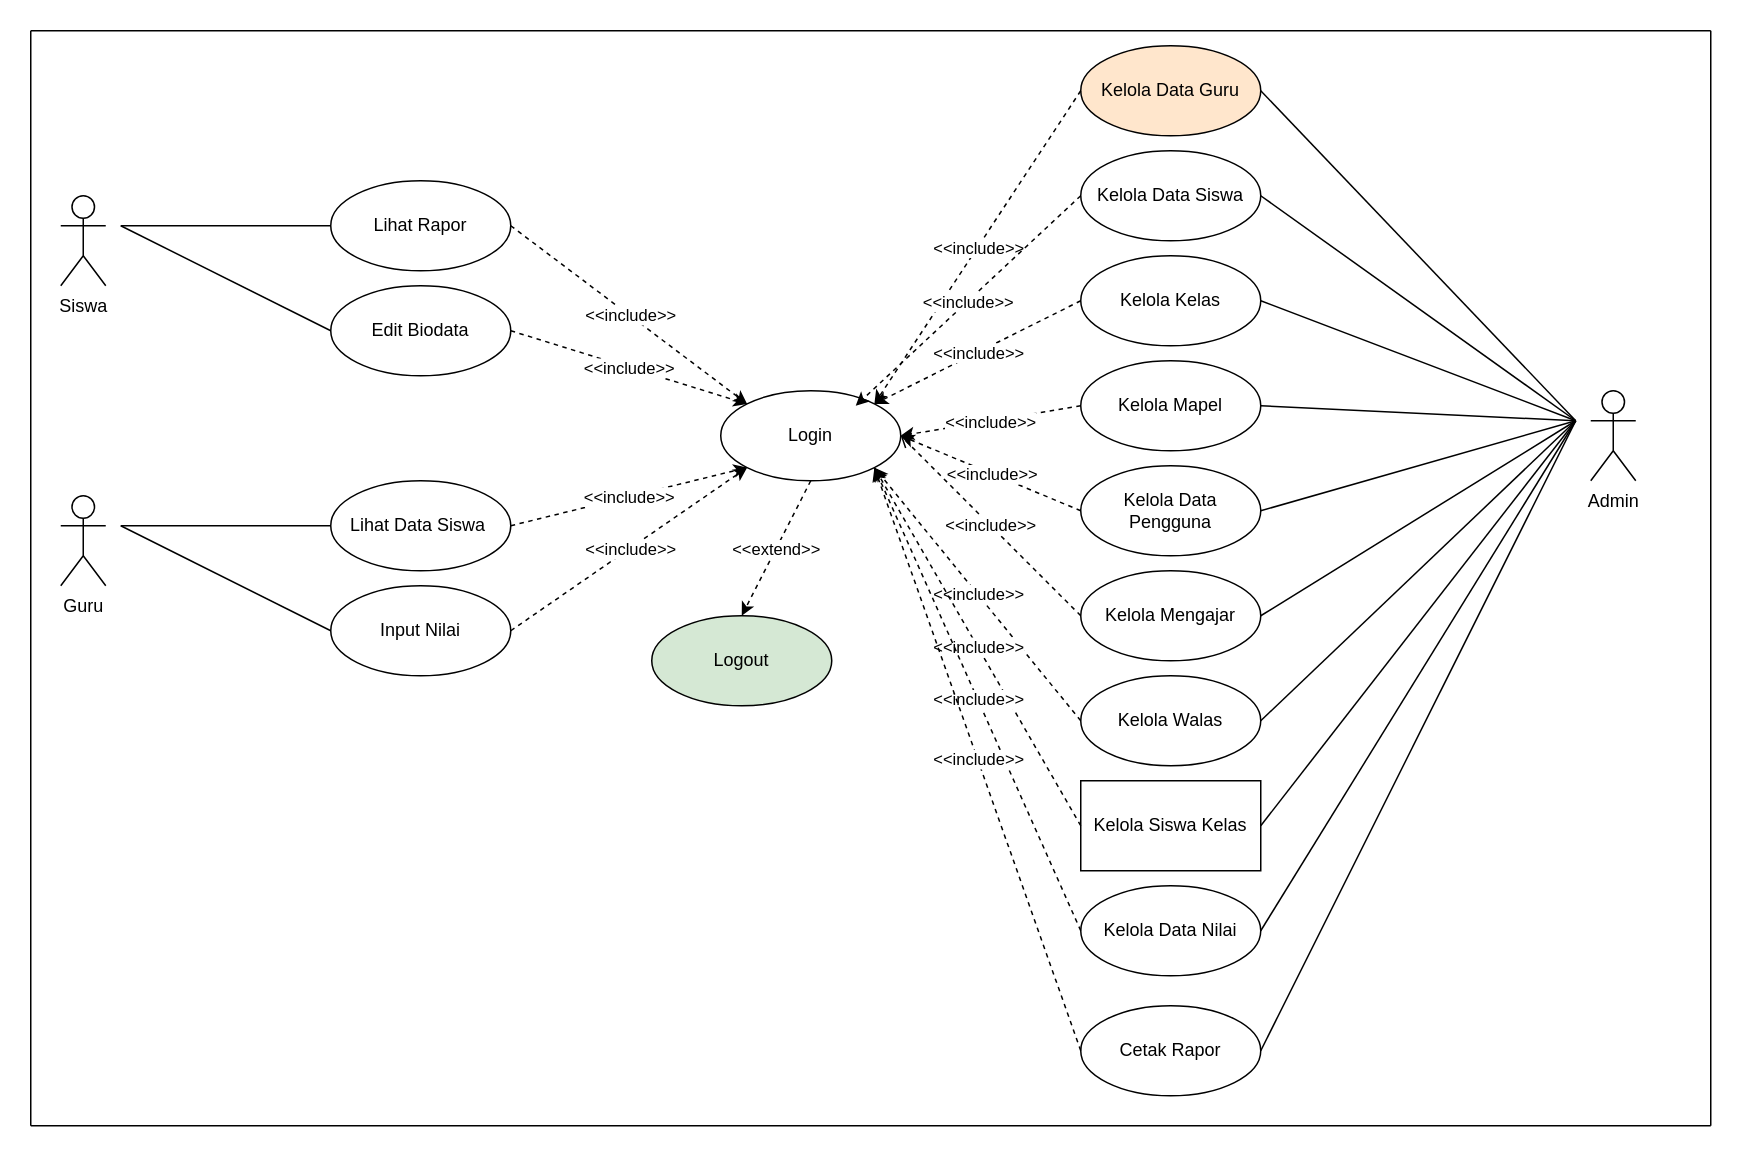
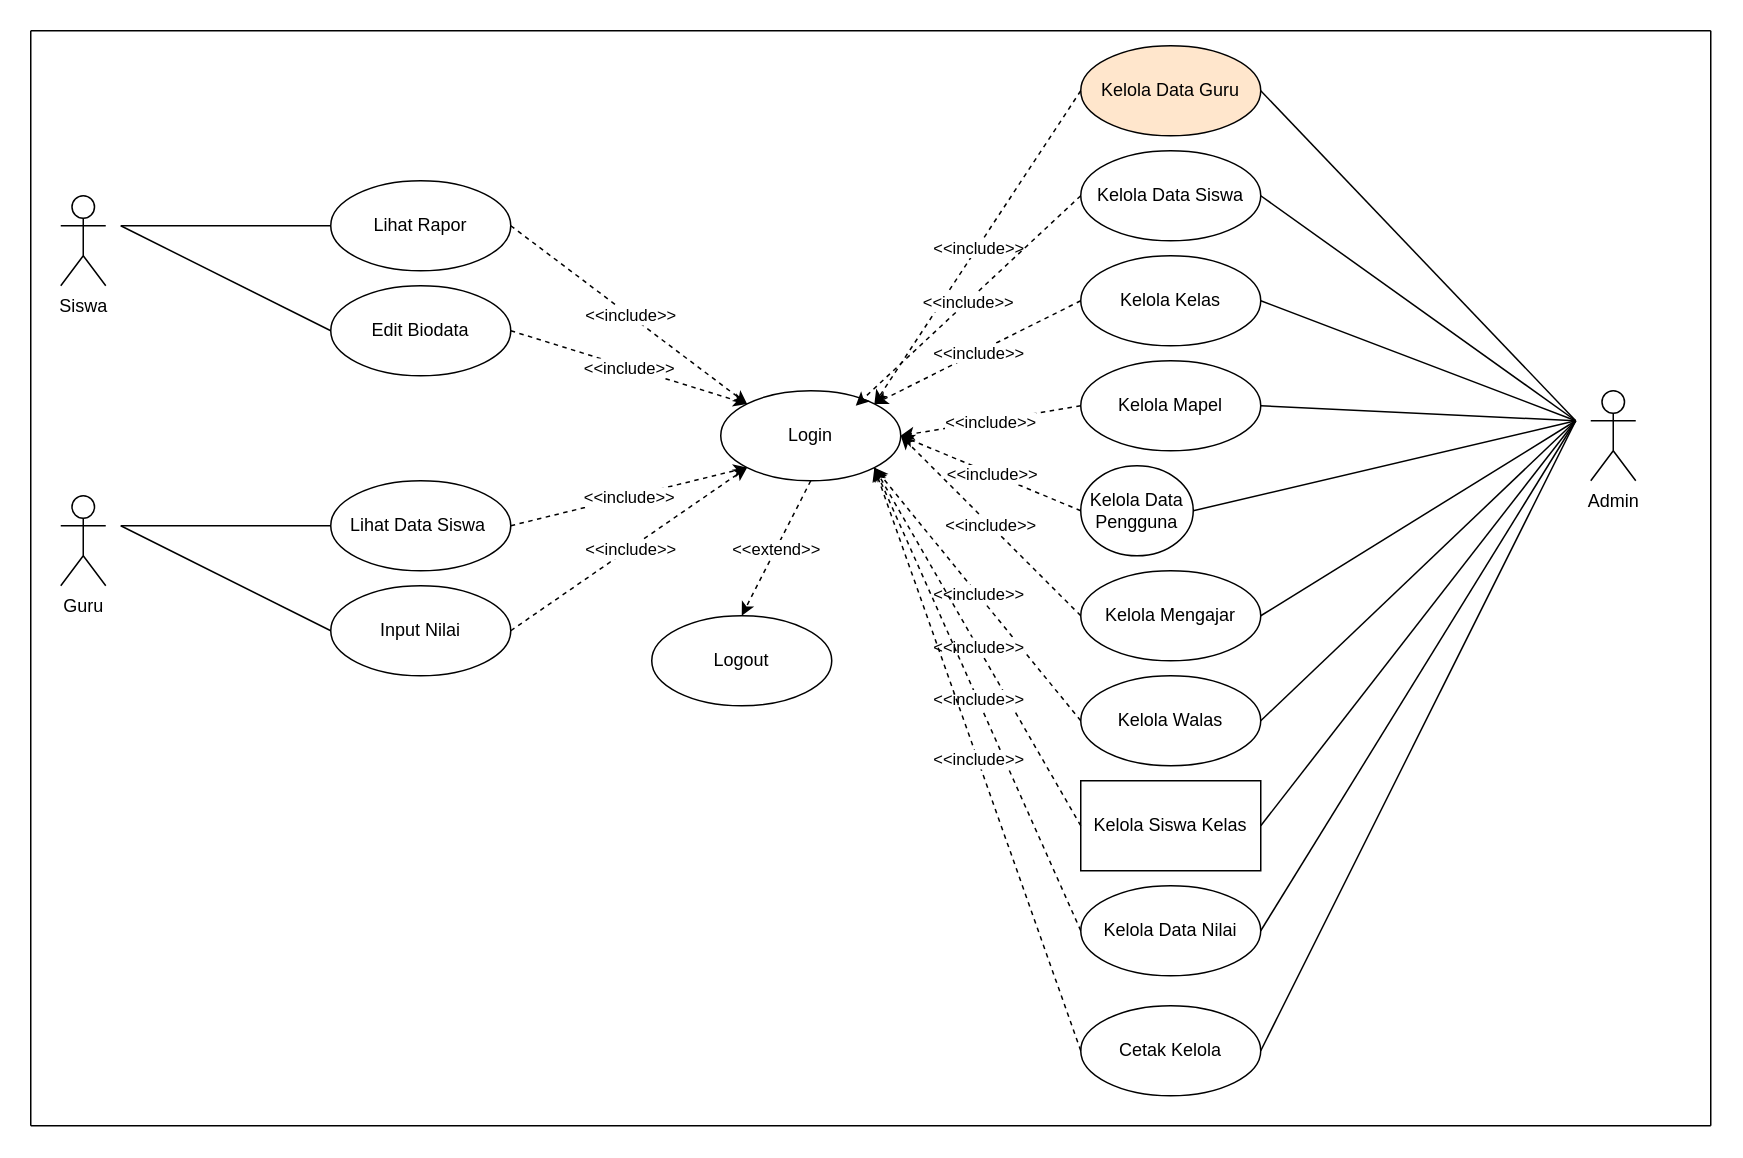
edge "Kelola Mengajar" -> "Login": arrowhead open -> classic
node "Kelola Data Pengguna": size 180x90 -> 113x90
node "Logout": fillcolor #d5e8d4 -> #ffffff
node "Cetak Rapor": label "Cetak Rapor" -> "Cetak Kelola"
